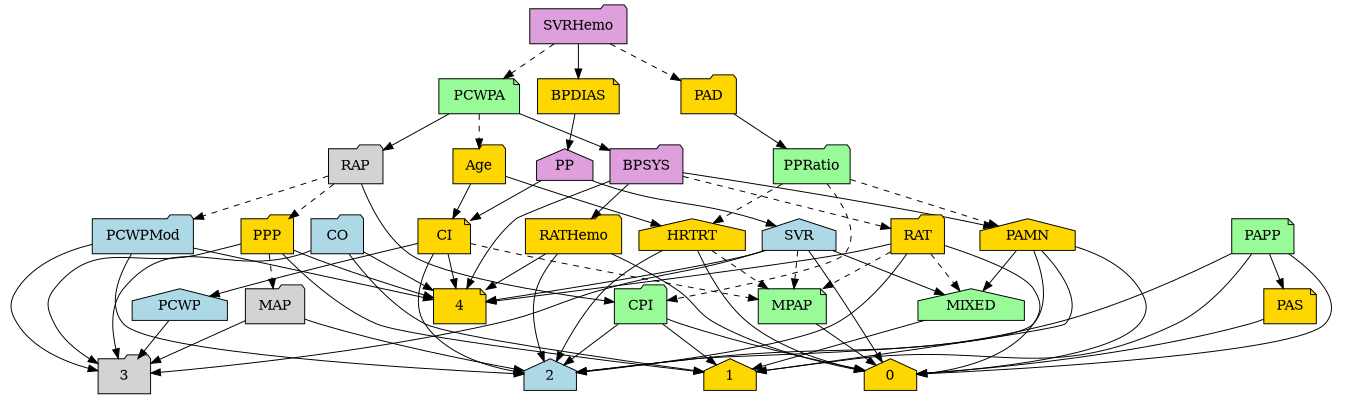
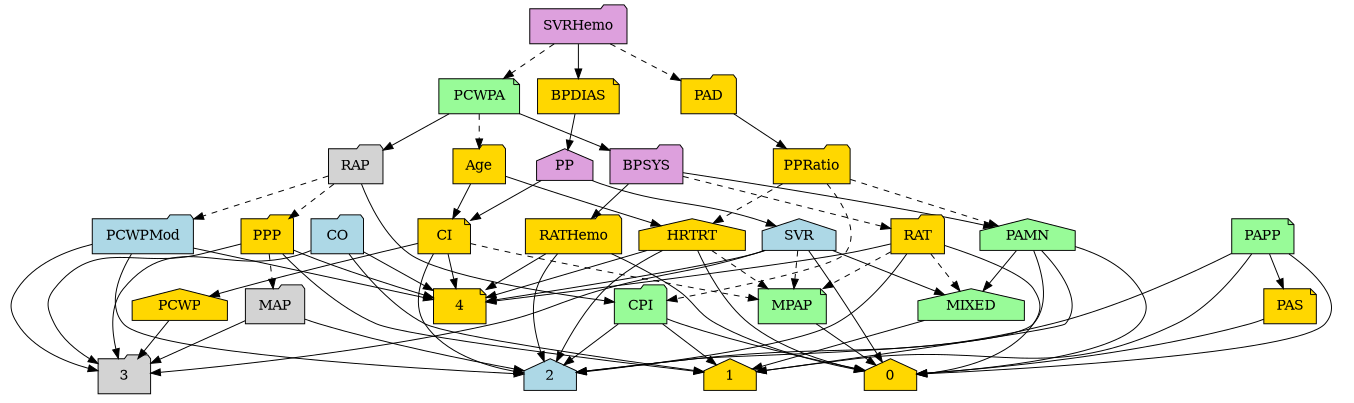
node "PPRatio": fillcolor palegreen -> gold
edge "BPSYS" -> "4": now "HRTRT" -> "4"
node "PAMN": fillcolor gold -> palegreen
node "PCWP": fillcolor lightblue -> gold
